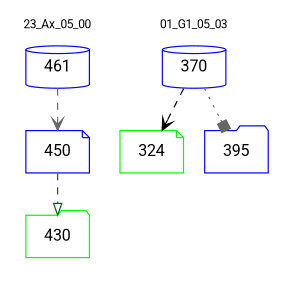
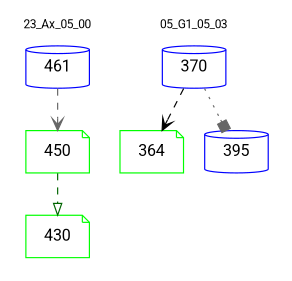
cluster "01_G1_05_03": label "01_G1_05_03" -> "05_G1_05_03"
node "450": color blue -> green
node "324": label "324" -> "364"
node "395": shape folder -> cylinder
node "430": shape folder -> note
